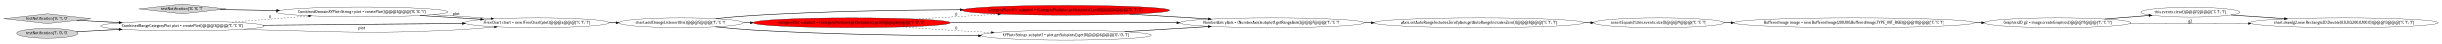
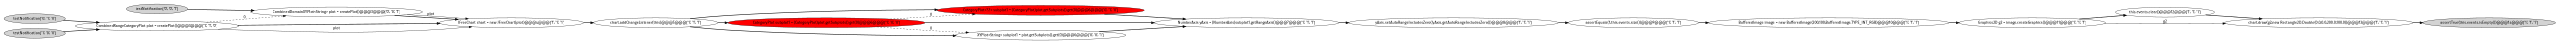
node "testNotification['0', '0', '1']": shape diamond -> ellipse
node "testNotification['0', '1', '0']": shape diamond -> ellipse
node "assertTrue(this.events.isEmpty())@@@14@@@['1', '1', '1']": added
